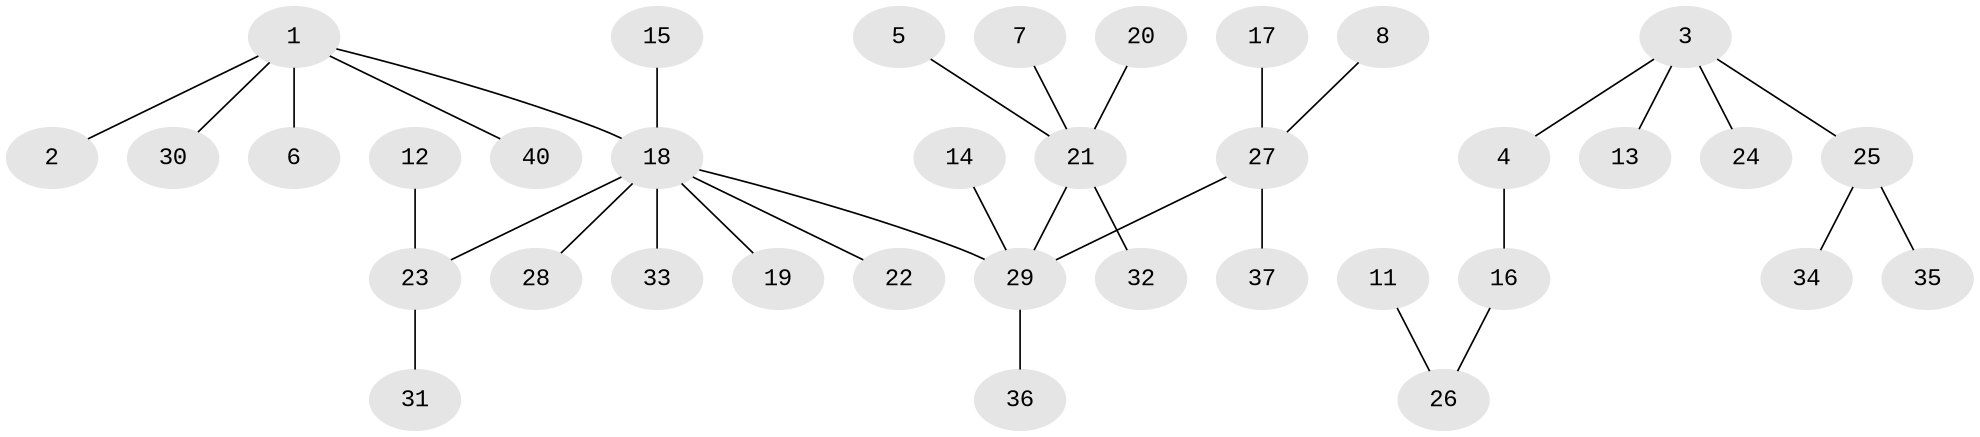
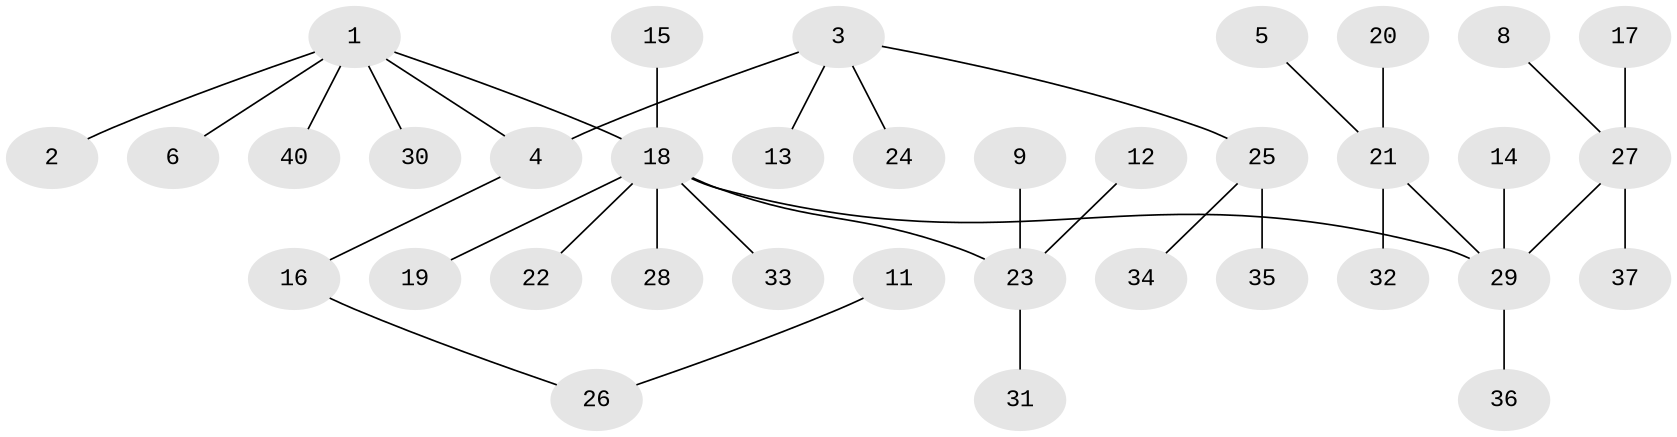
node "7": removed
edge "1" -- "4": added
node "9": added
